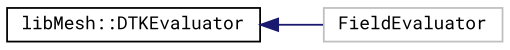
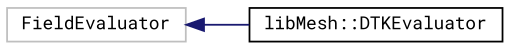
edge "FieldEvaluator" -> "libMesh::DTKEvaluator": reversed
